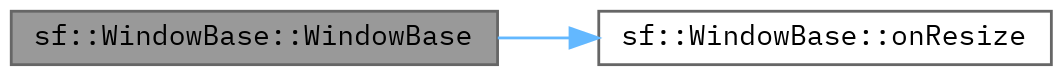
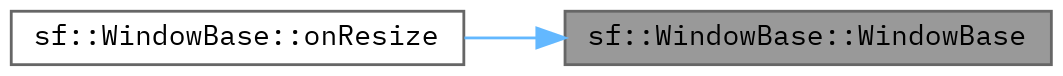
edge "sf::WindowBase::WindowBase" -> "sf::WindowBase::onResize": reversed
